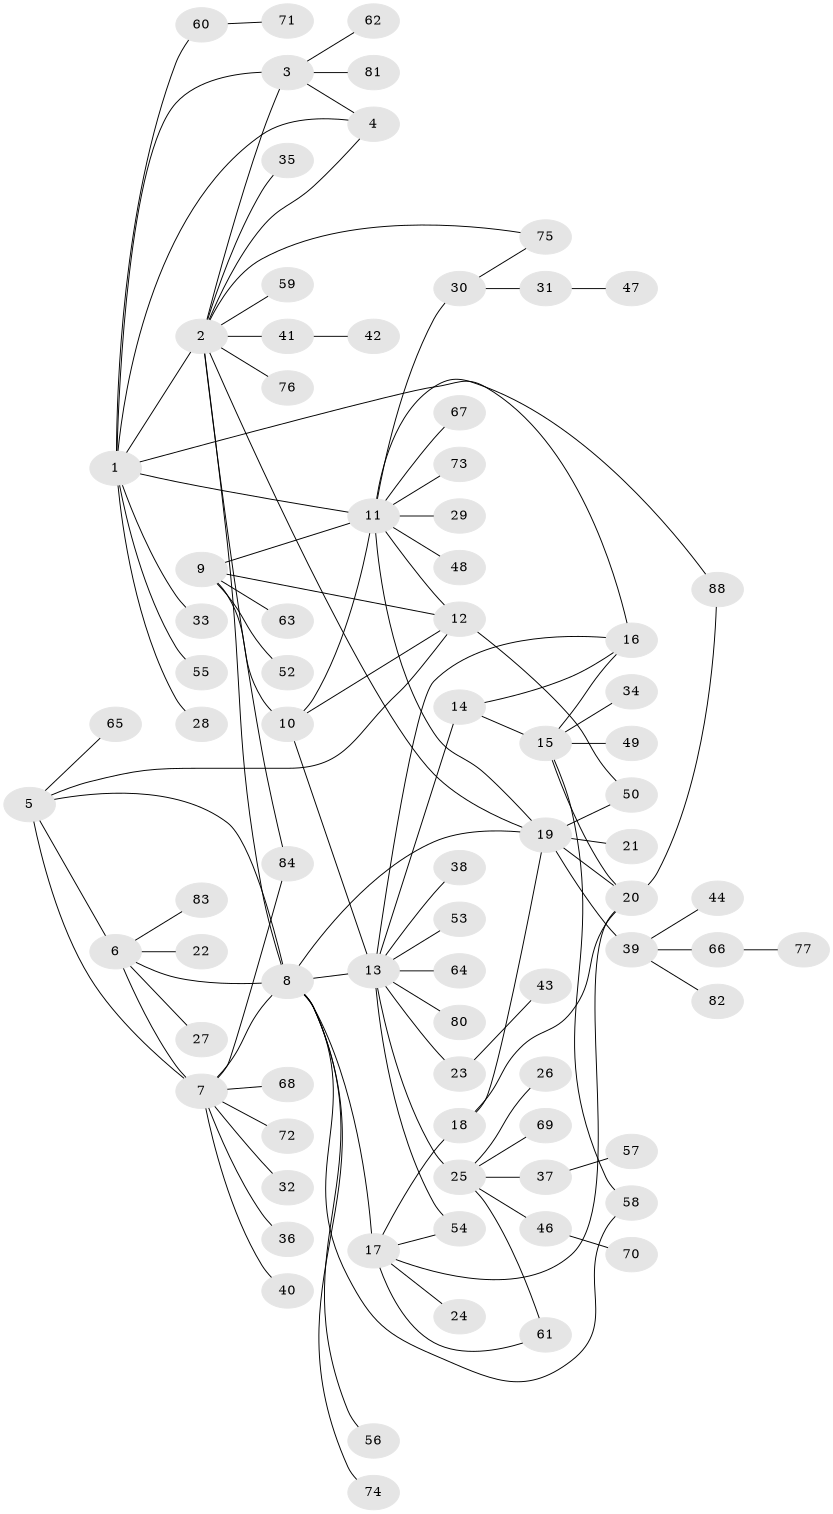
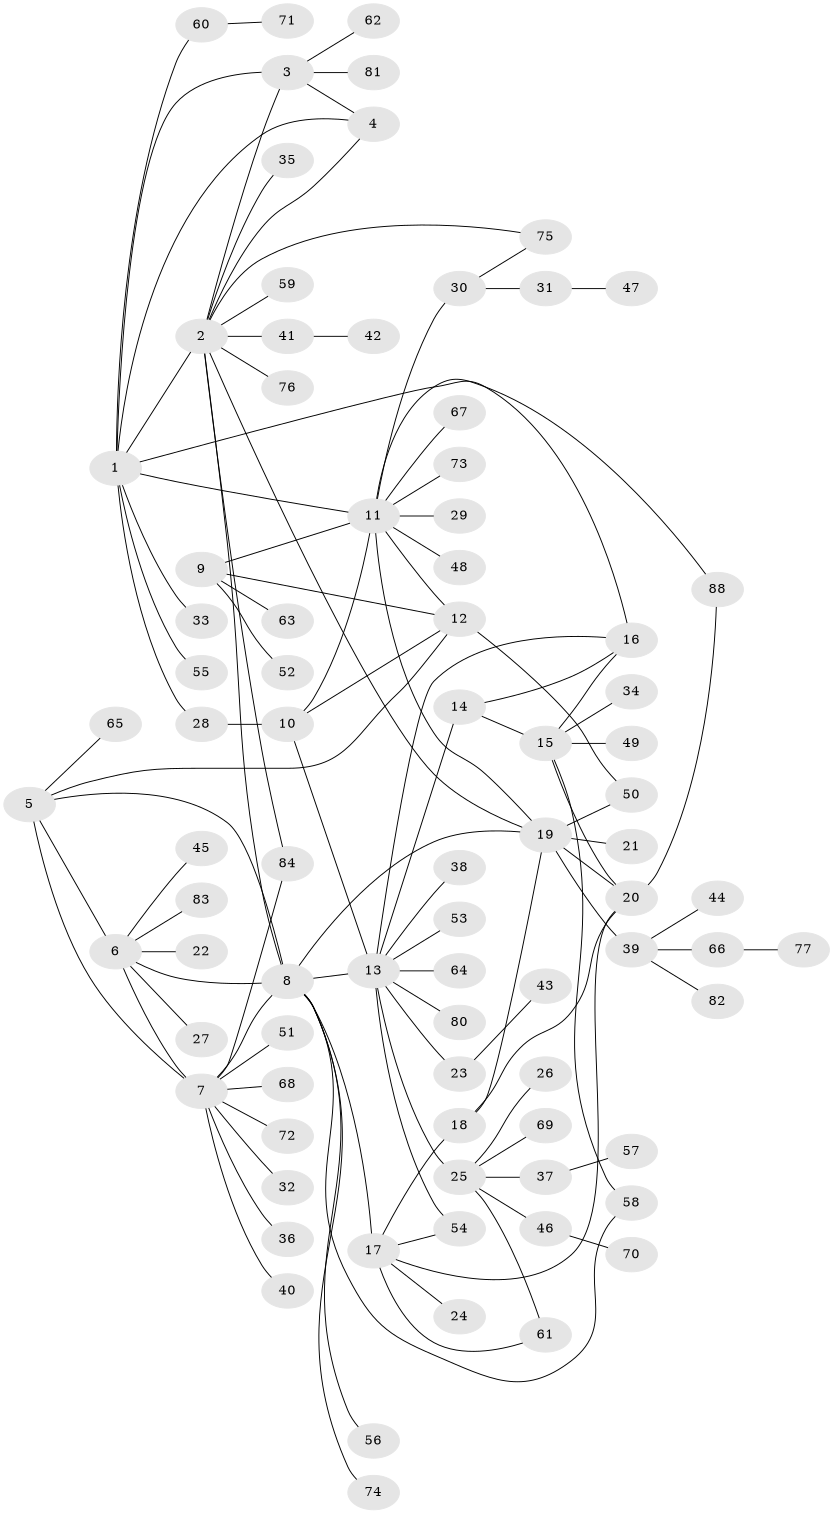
edge "9" -- "10": now "28" -- "10"
node "45": added
node "51": added
